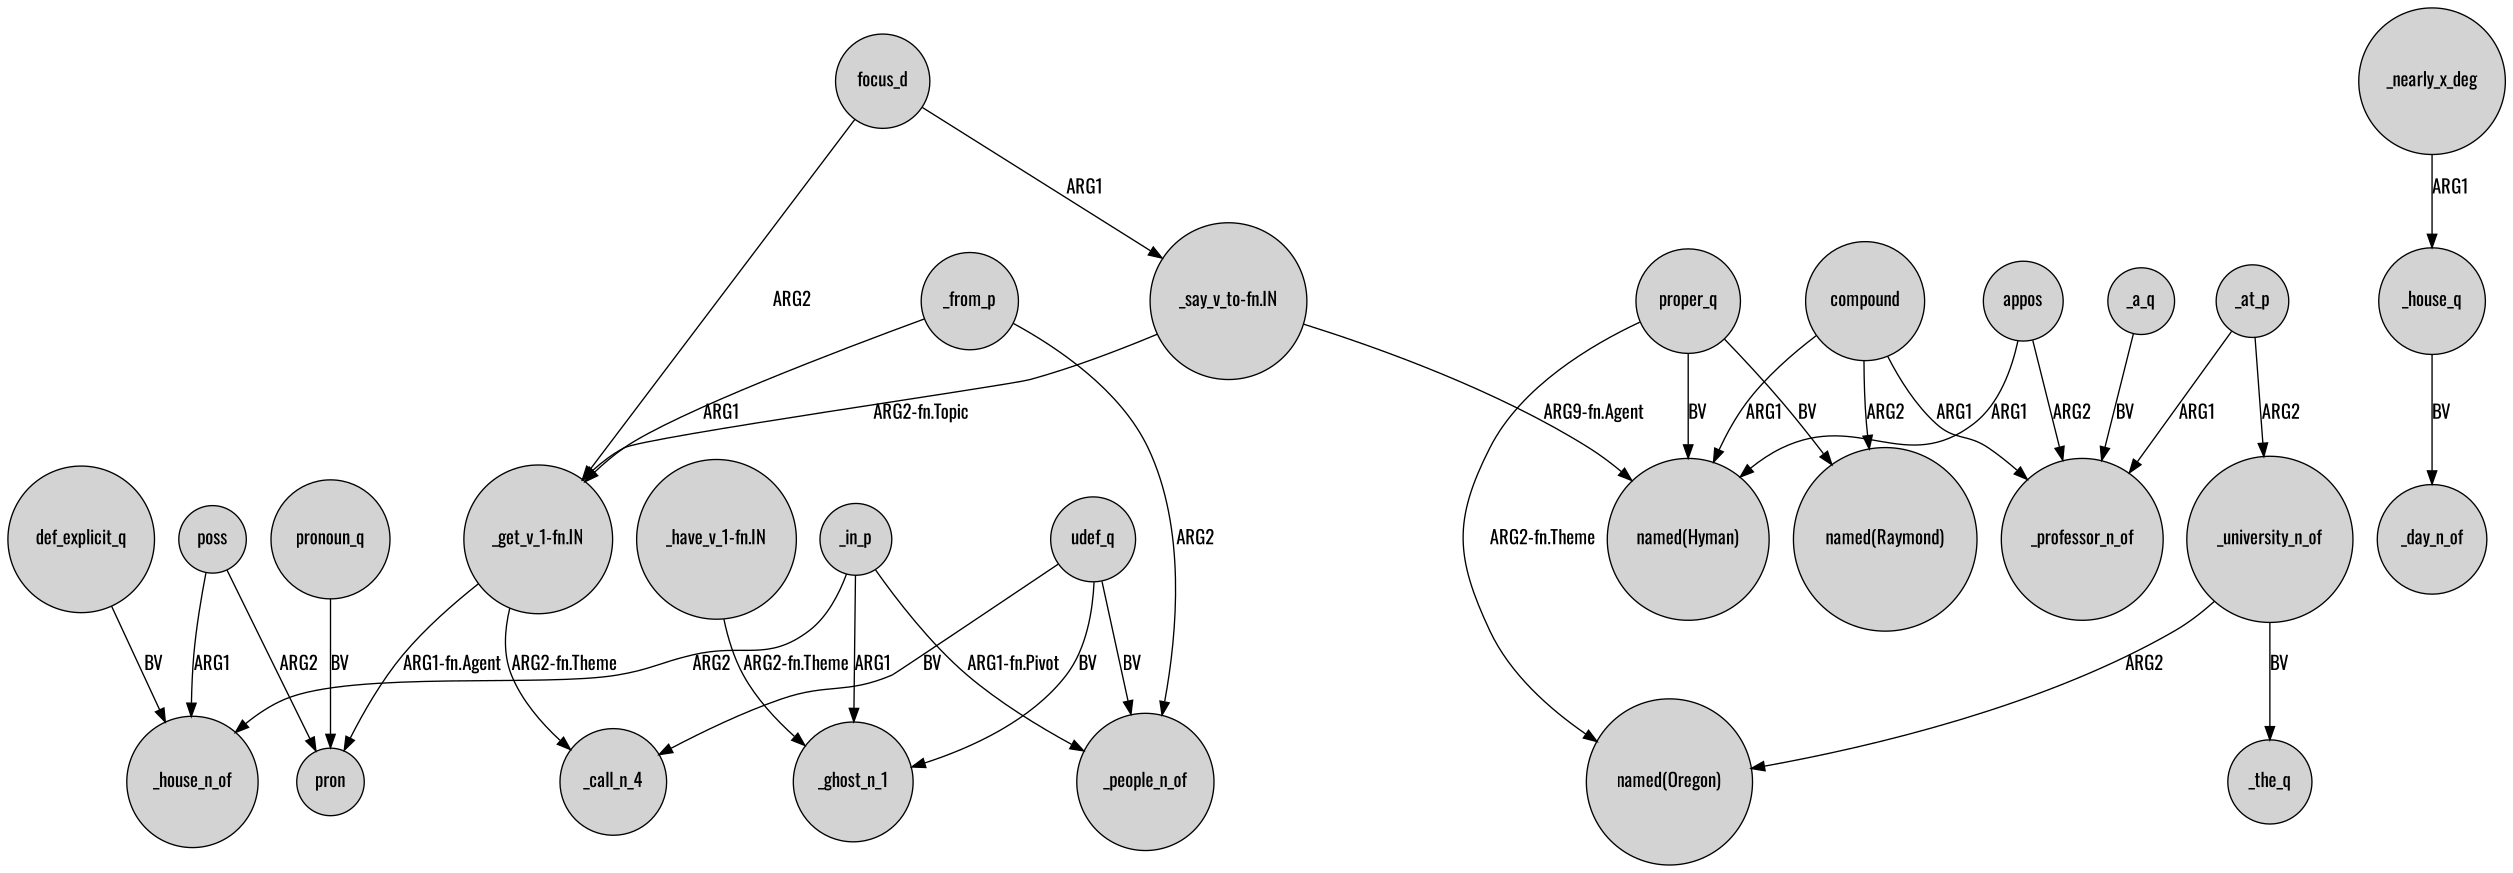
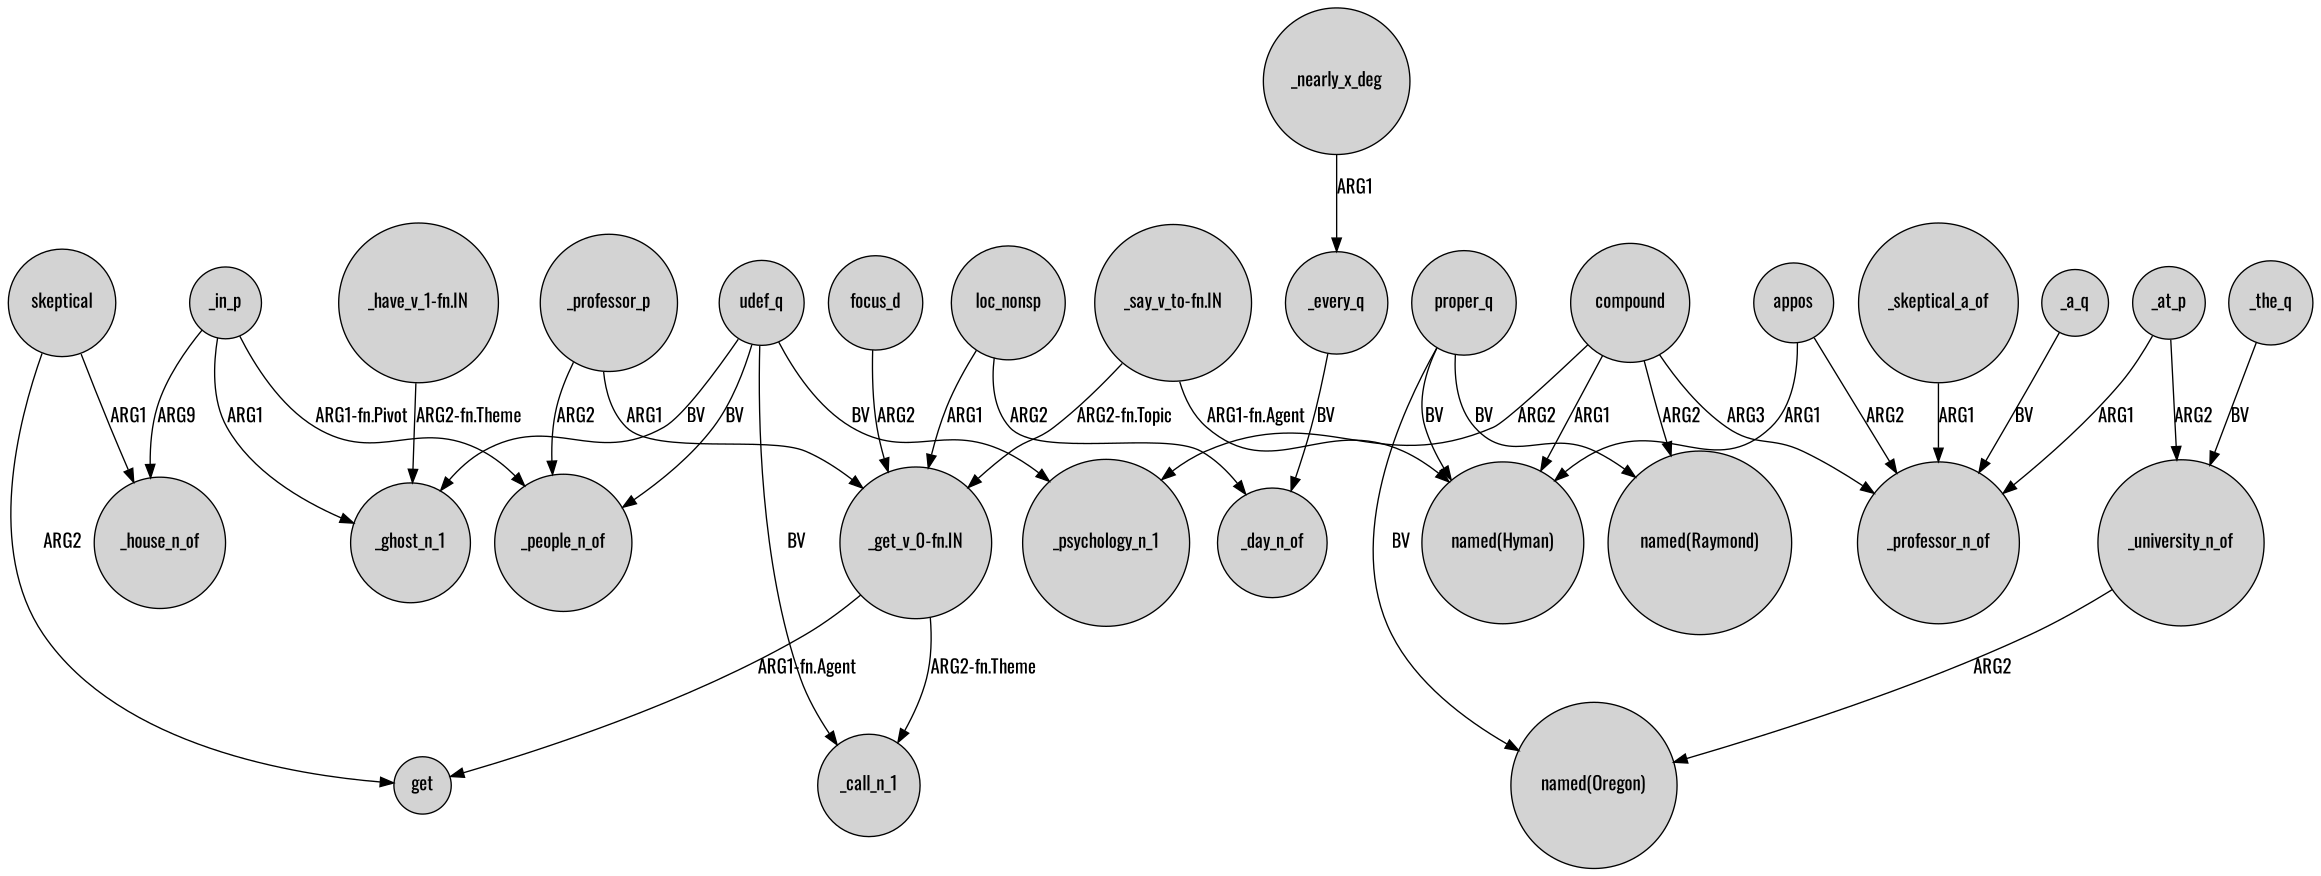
edge "focus_d" -> "_say_v_to-fn.IN": removed, label "ARG1"
node "_from_p": label "_from_p" -> "_professor_p"
node "_house_q": label "_house_q" -> "_every_q"
node "loc_nonsp": added
node "_skeptical_a_of": added
edge "_say_v_to-fn.IN" -> "named(Hyman)": label "ARG9-fn.Agent" -> "ARG1-fn.Agent"
edge "compound" -> "_professor_n_of": label "ARG1" -> "ARG3"
node "def_explicit_q": removed
node "poss": label "poss" -> "skeptical"
node "pronoun_q": removed
node "_get_v_1-fn.IN": label "_get_v_1-fn.IN" -> "_get_v_0-fn.IN"
edge "proper_q" -> "named(Oregon)": label "ARG2-fn.Theme" -> "BV"
node "_psychology_n_1": added
edge "_in_p" -> "_house_n_of": label "ARG2" -> "ARG9"
edge "_university_n_of" -> "_the_q": reversed
node "pron": label "pron" -> "get"
node "_call_n_4": label "_call_n_4" -> "_call_n_1"
